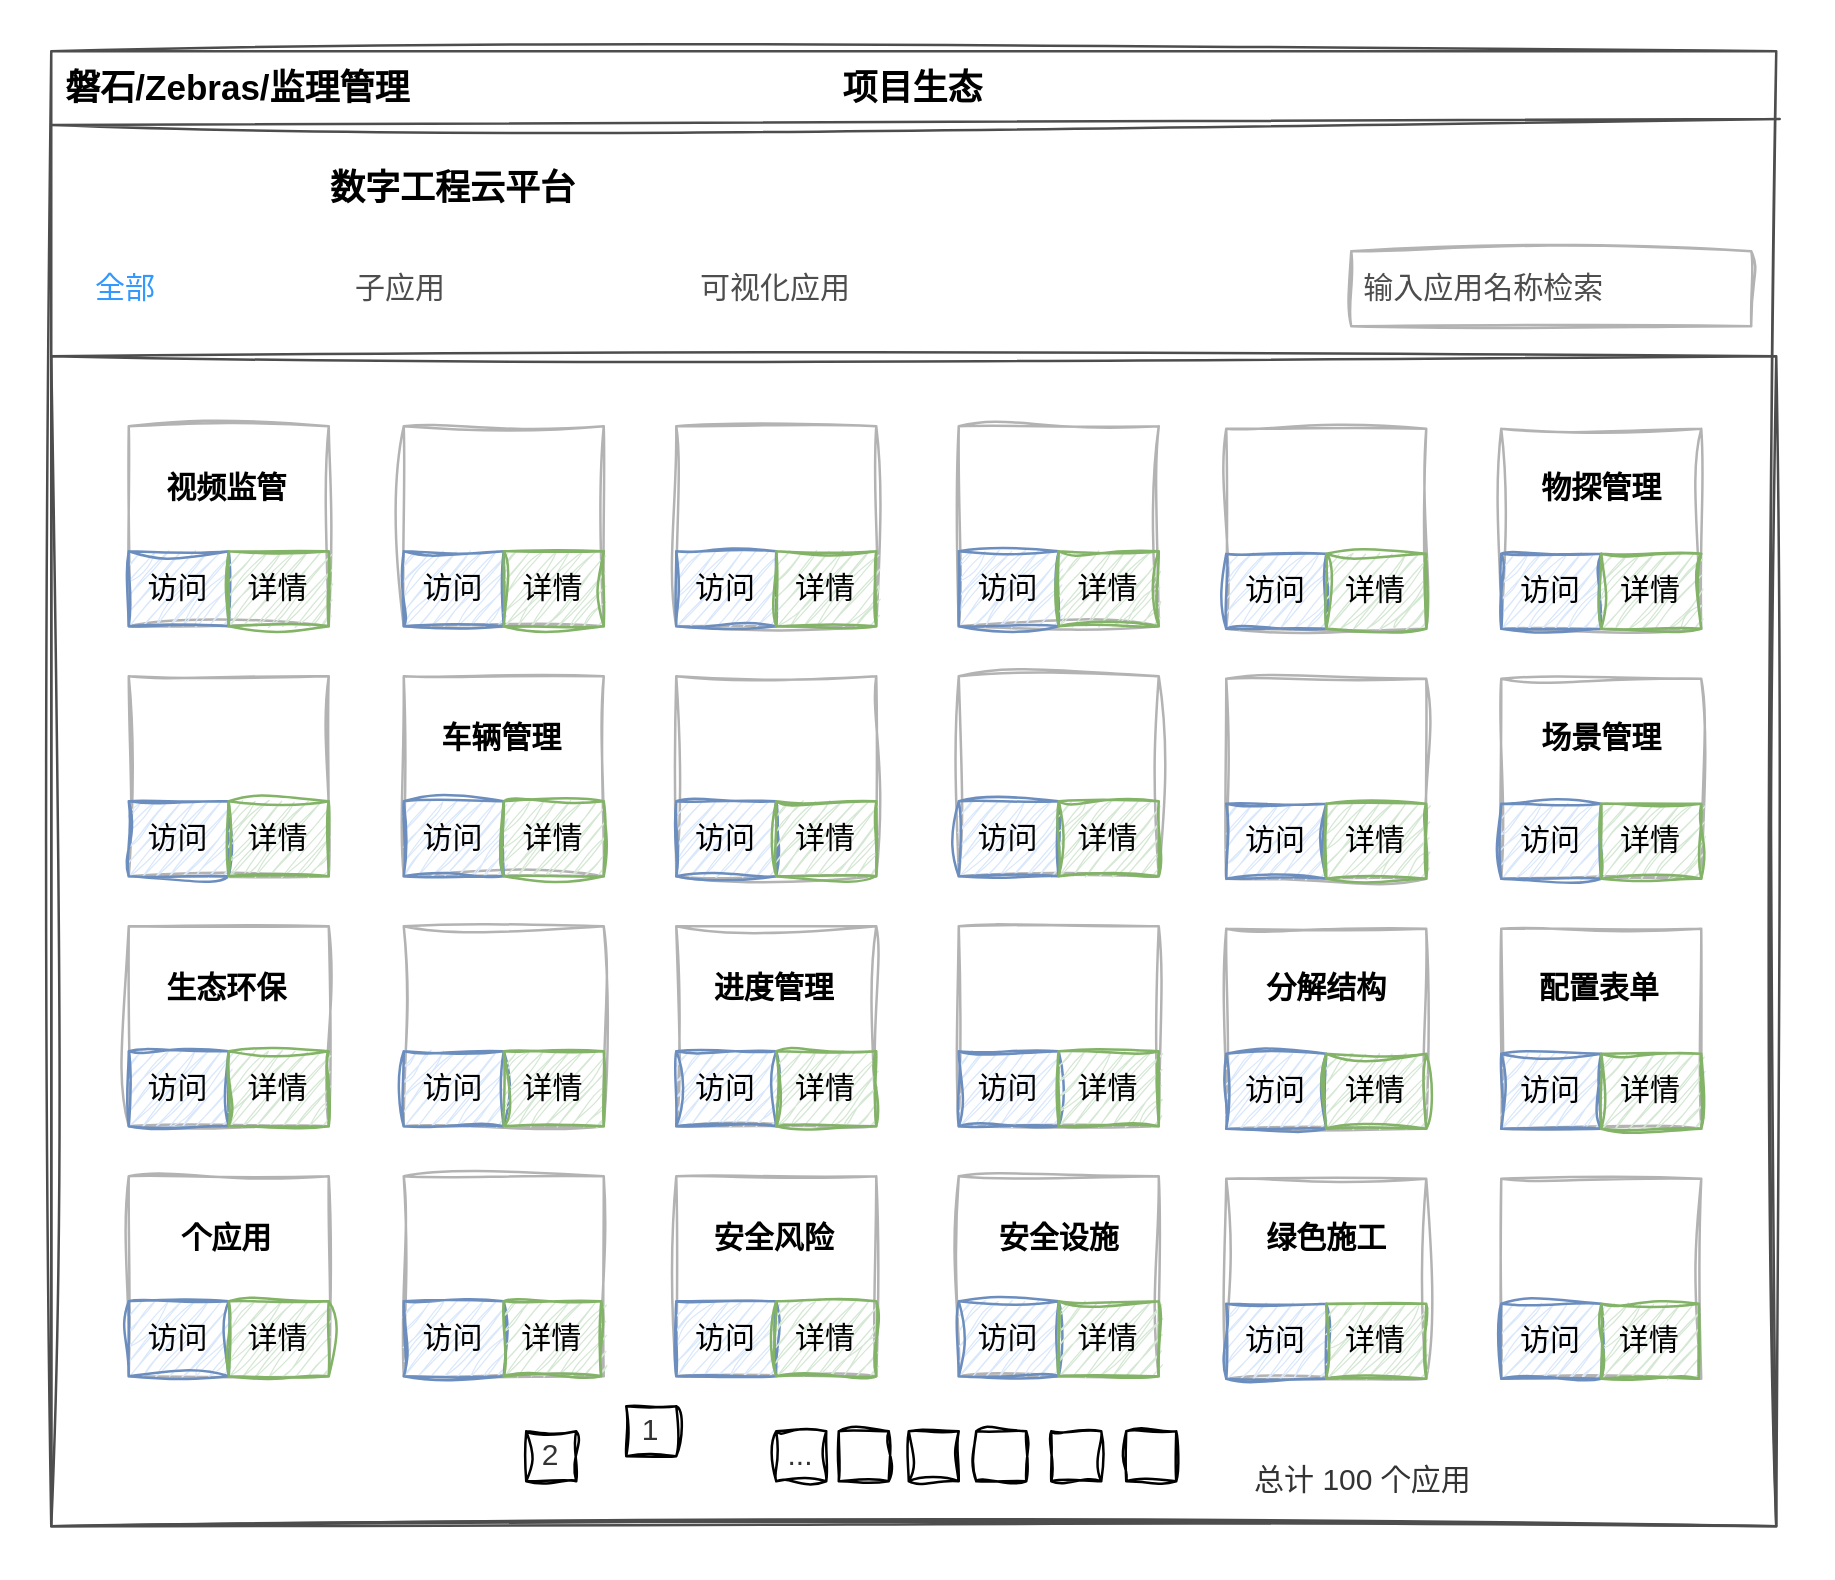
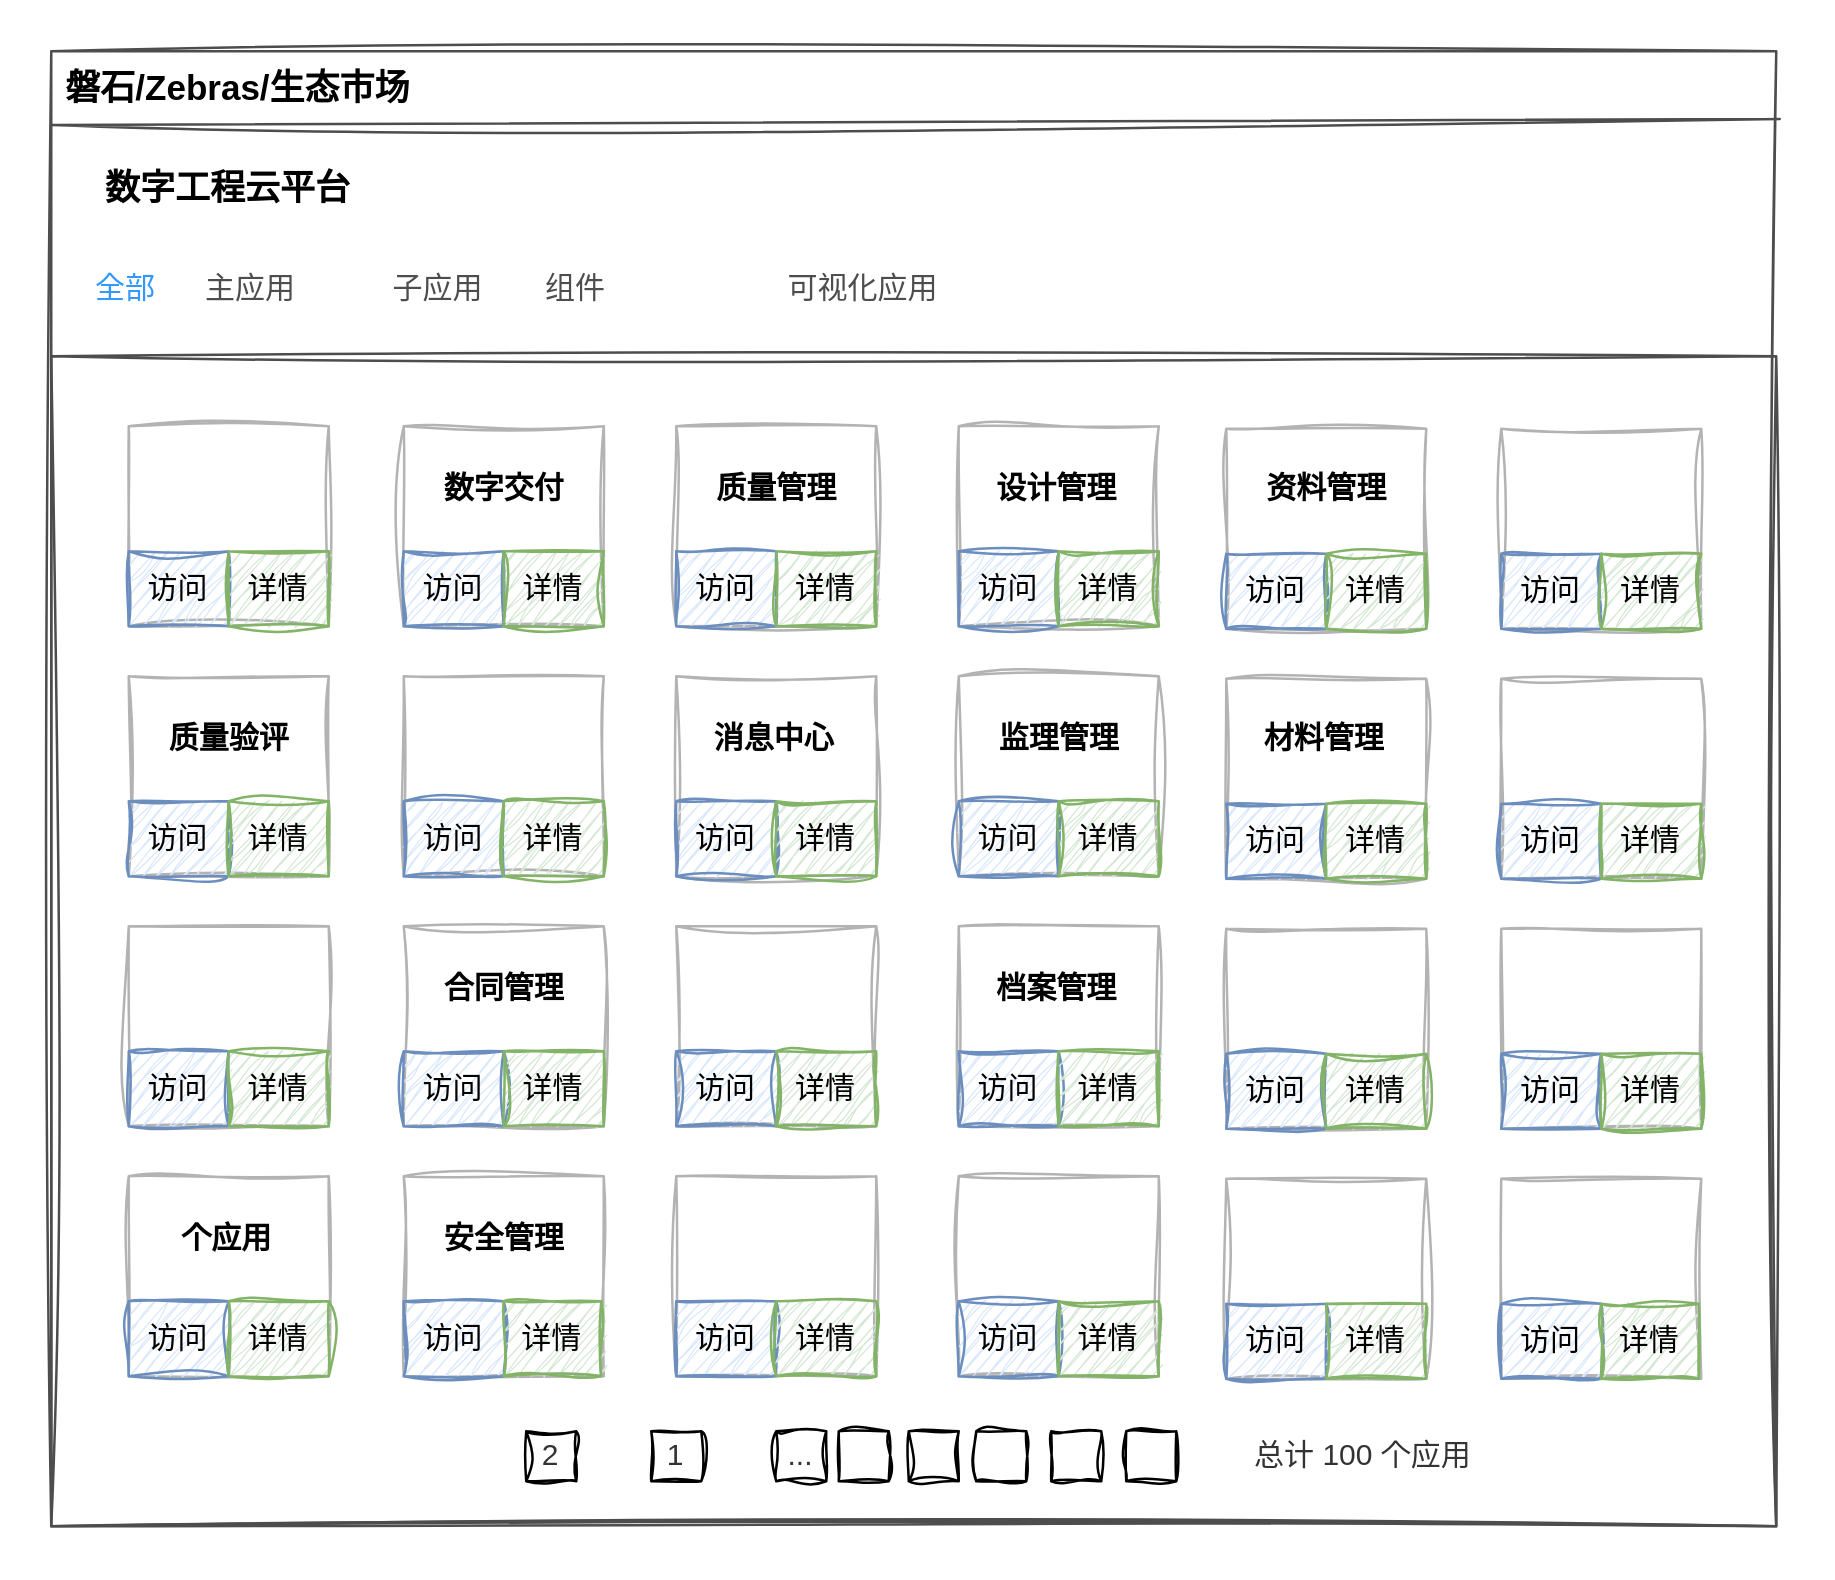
node "磐石/Zebras/监理管理": label "磐石/Zebras/监理管理" -> "磐石/Zebras/生态市场"
node "项目生态": removed
node "数字工程云平台": moved (589, 189) -> (364, 189)
node "主应用": added
node "子应用": moved (401, 289) -> (439, 289)
node "组件": added
node "可视化应用": moved (776, 289) -> (864, 289)
node "输入应用名称检索": removed
node "视频监管": removed
node "数字交付": added
node "质量管理": added
node "设计管理": added
node "资料管理": added
node "物探管理": removed
node "质量验评": added
node "车辆管理": removed
node "消息中心": added
node "监理管理": added
node "材料管理": added
node "场景管理": removed
node "生态环保": removed
node "合同管理": added
node "进度管理": removed
node "档案管理": added
node "分解结构": removed
node "配置表单": removed
node "安全管理": added
node "安全风险": removed
node "安全设施": removed
node "绿色施工": removed
node "1": moved (651, 1431) -> (676, 1456)
node "总计 100 个应用": moved (1364, 1481) -> (1364, 1456)
